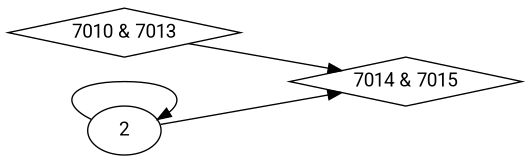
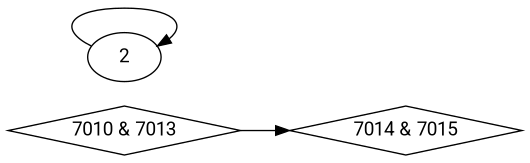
edge "2" -> "7014 & 7015": removed
